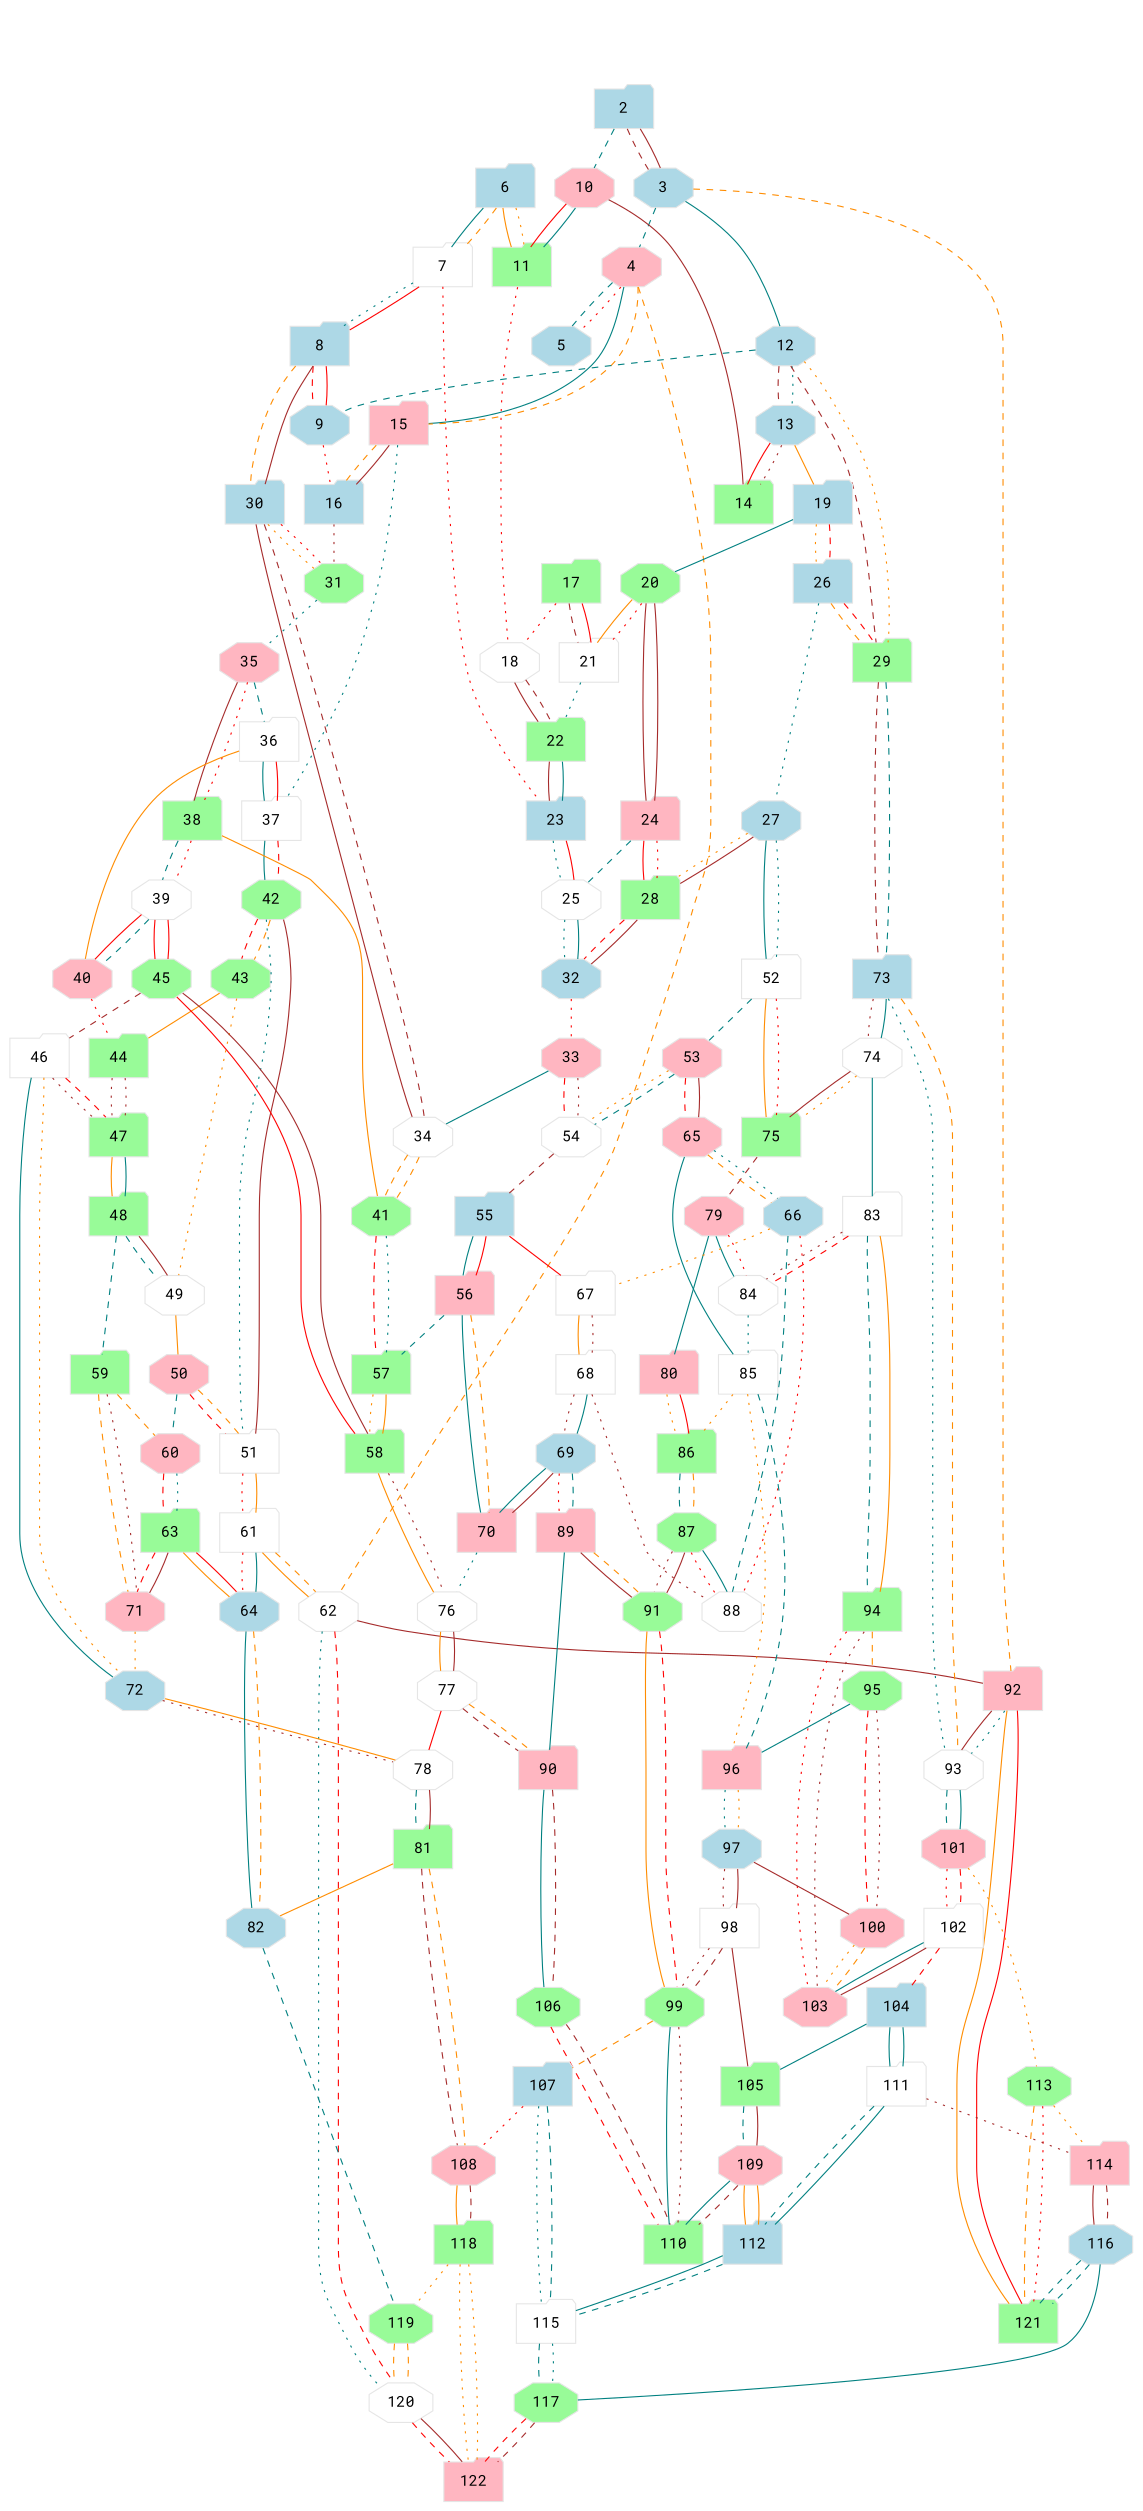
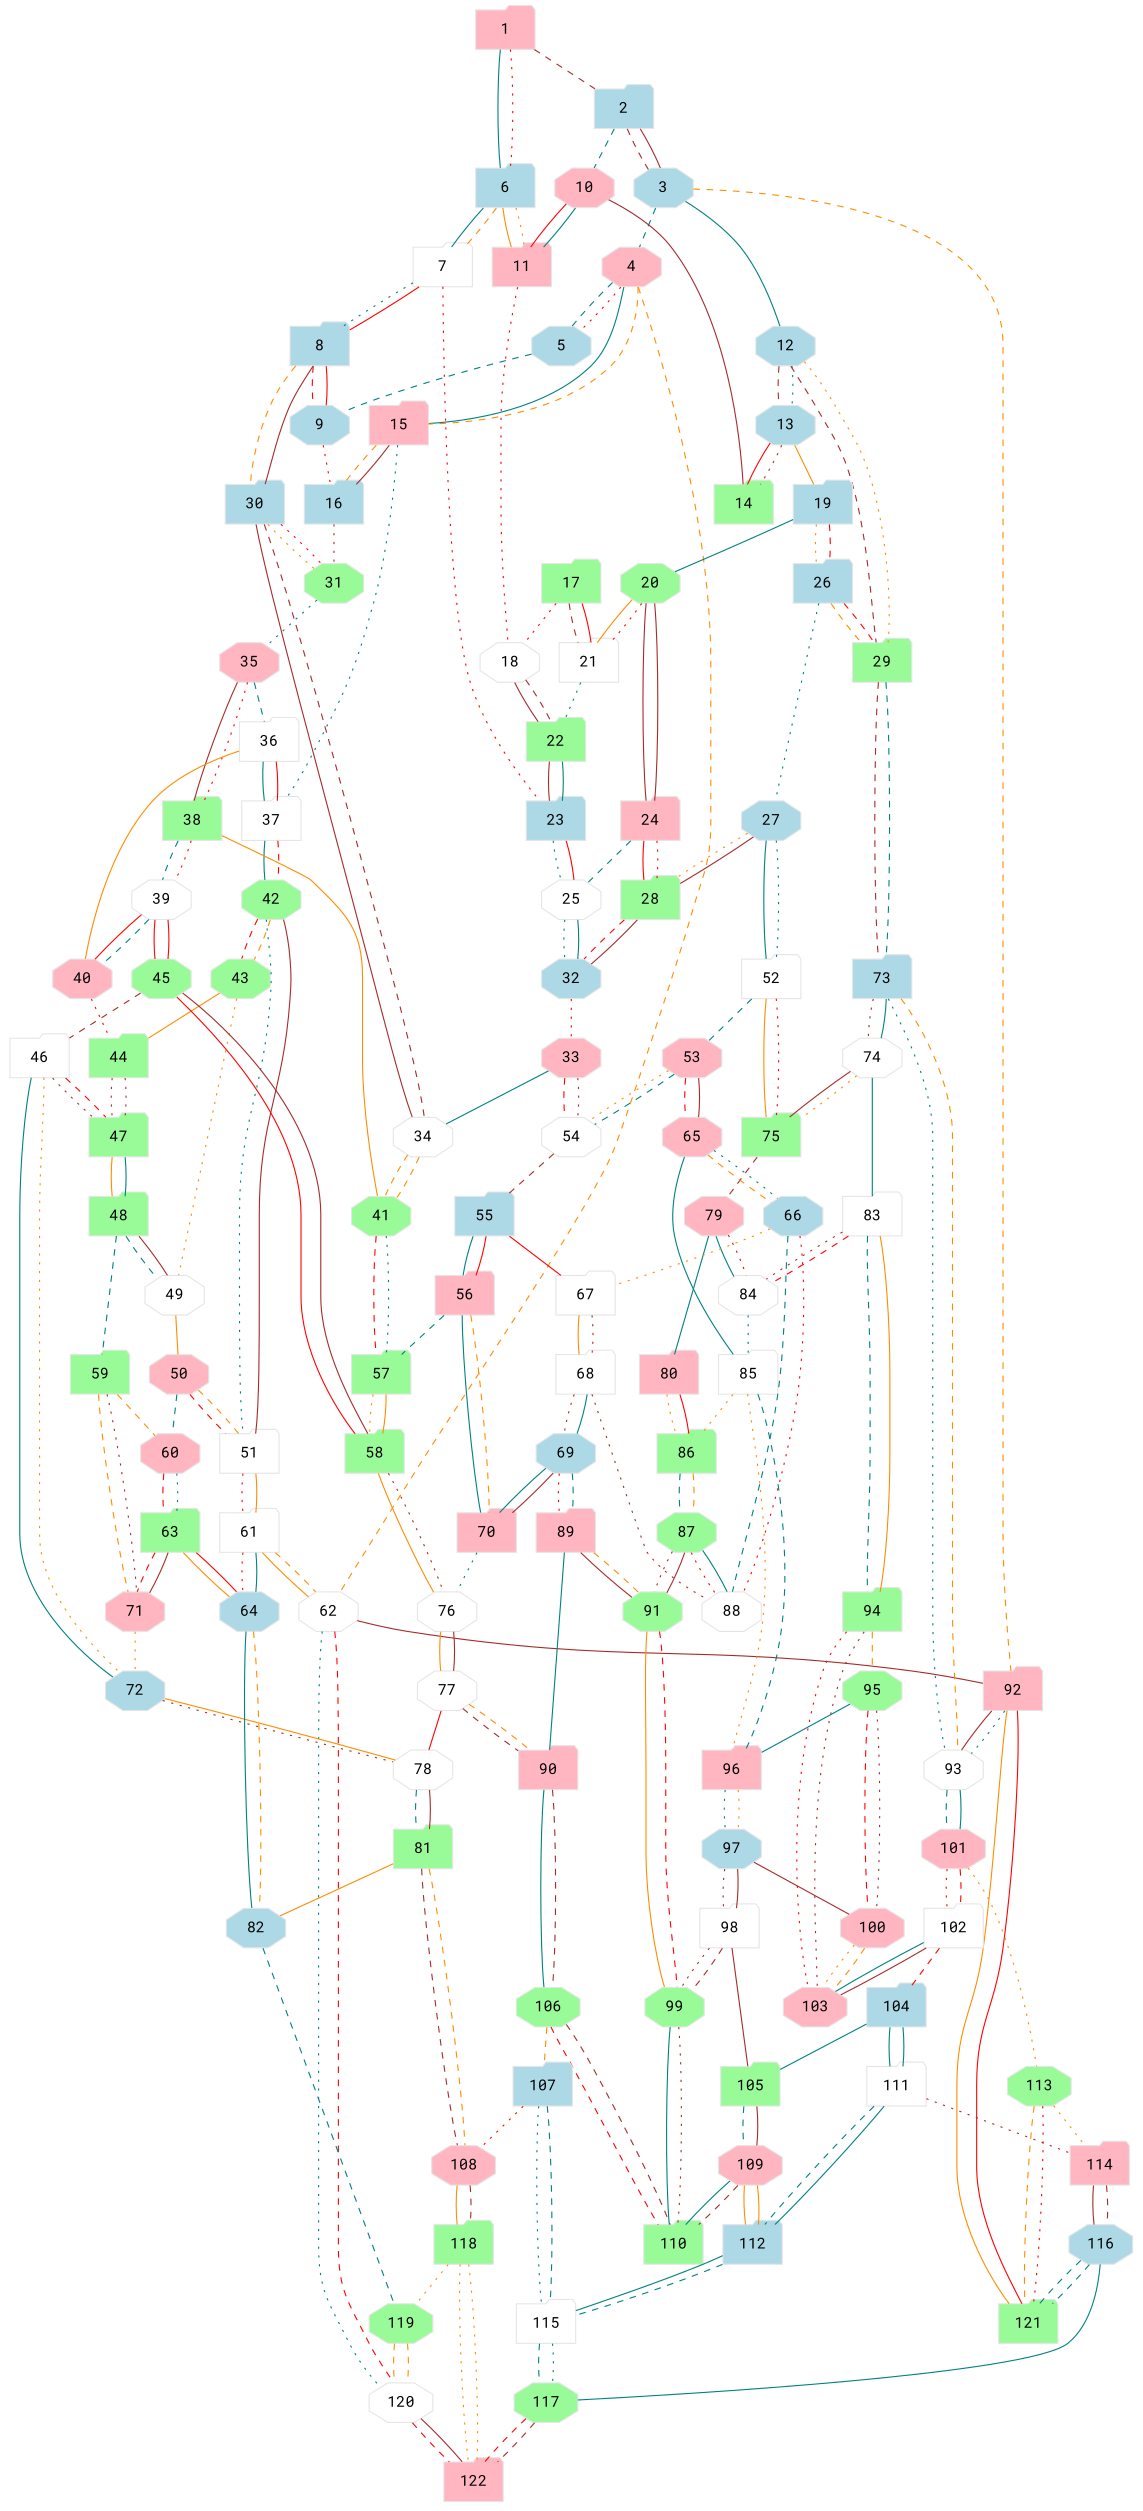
node "1": added
node "11": fillcolor palegreen -> lightpink
edge "12" -- "9": now "5" -- "9"
edge "99" -- "107": now "106" -- "107"
